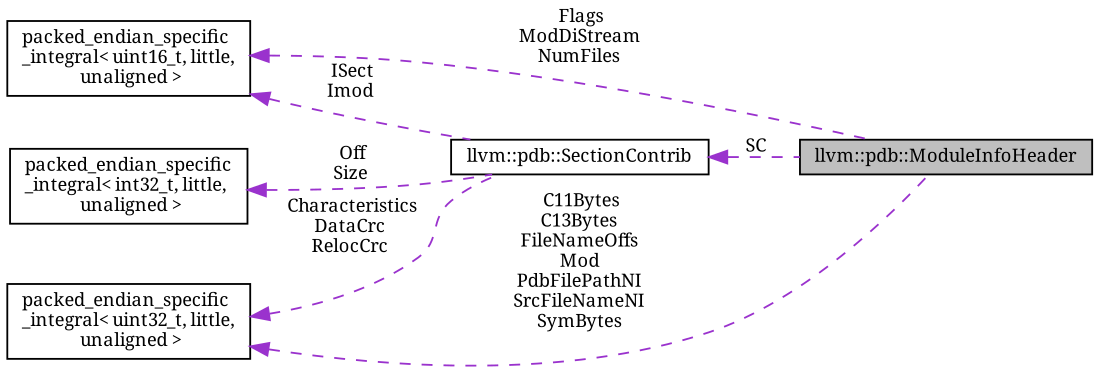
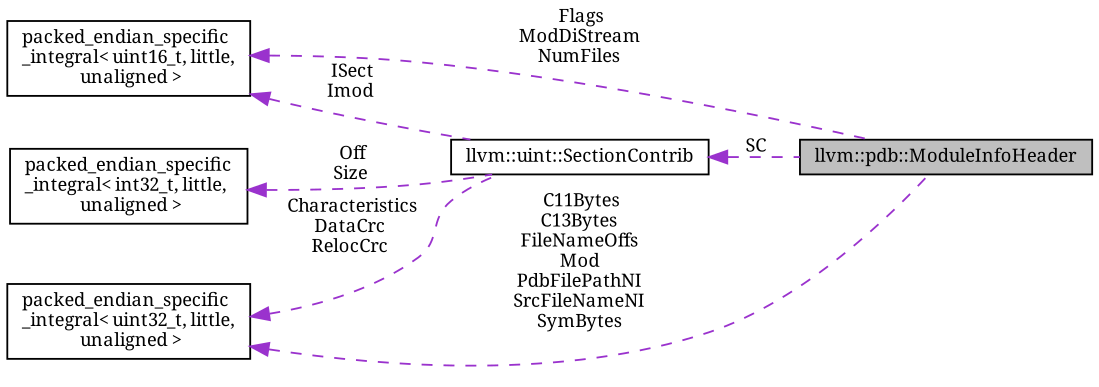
node "llvm::pdb::SectionContrib": label "llvm::pdb::SectionContrib" -> "llvm::uint::SectionContrib"
